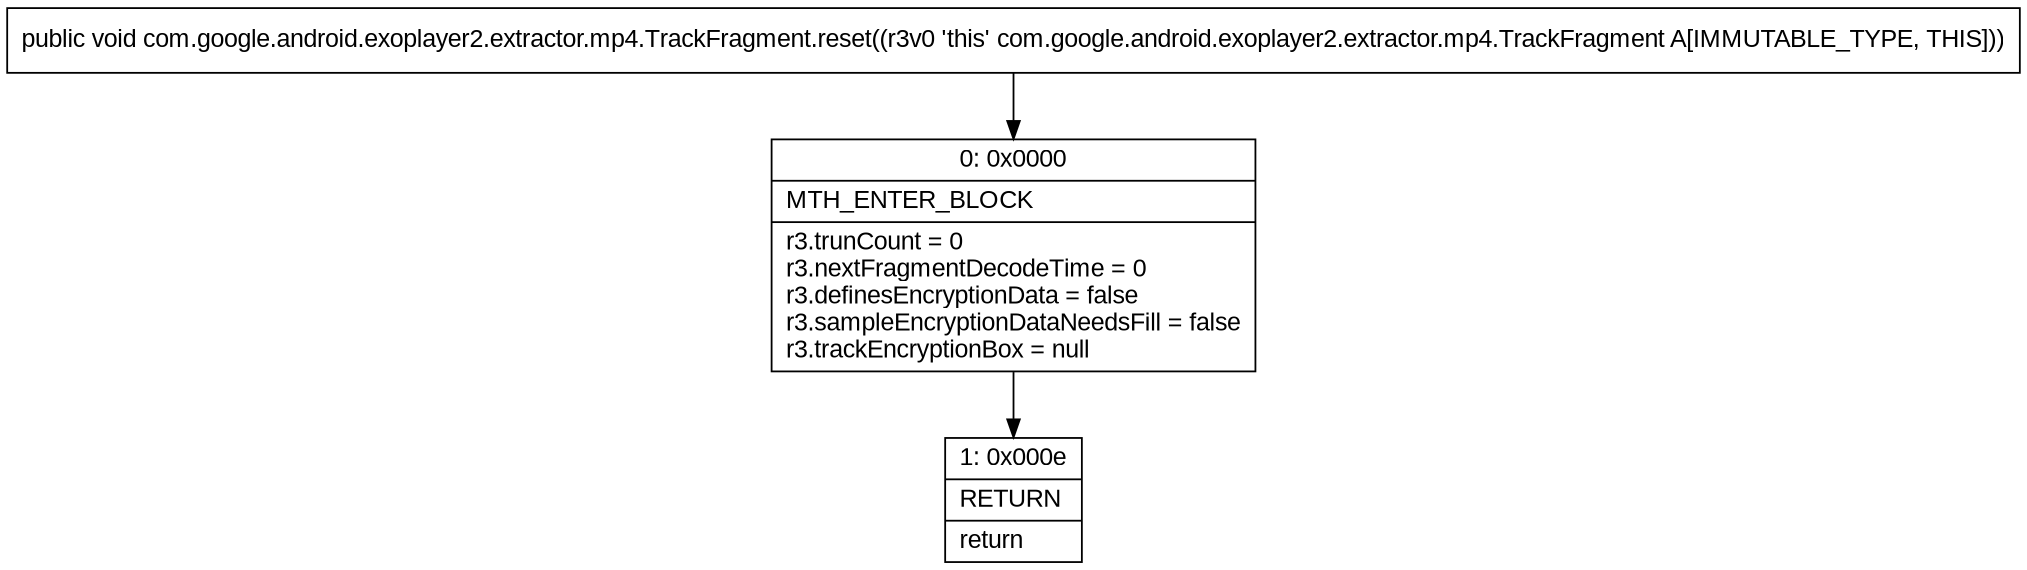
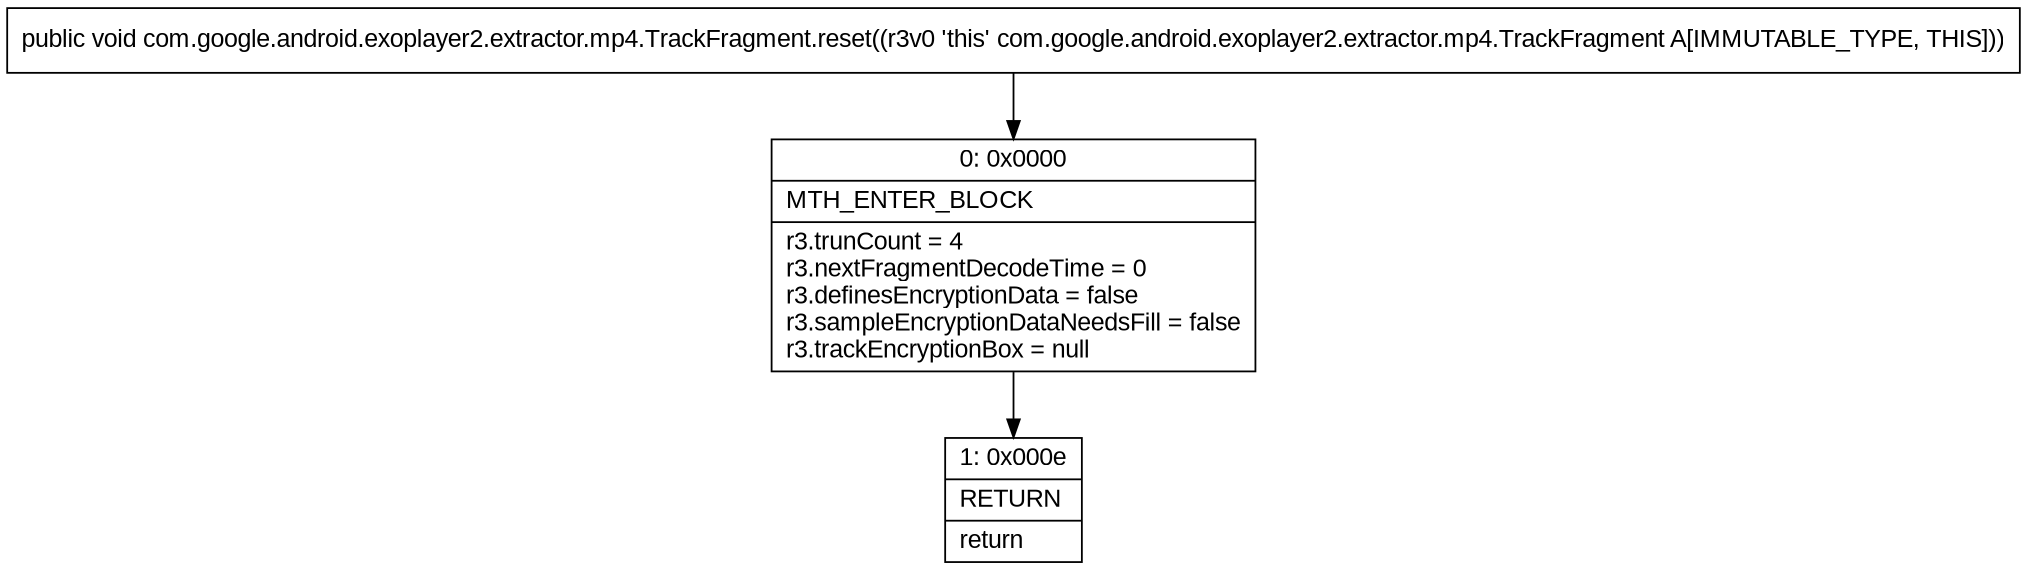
node "0: 0x0000": text "r3.trunCount = 0" -> "r3.trunCount = 4"
